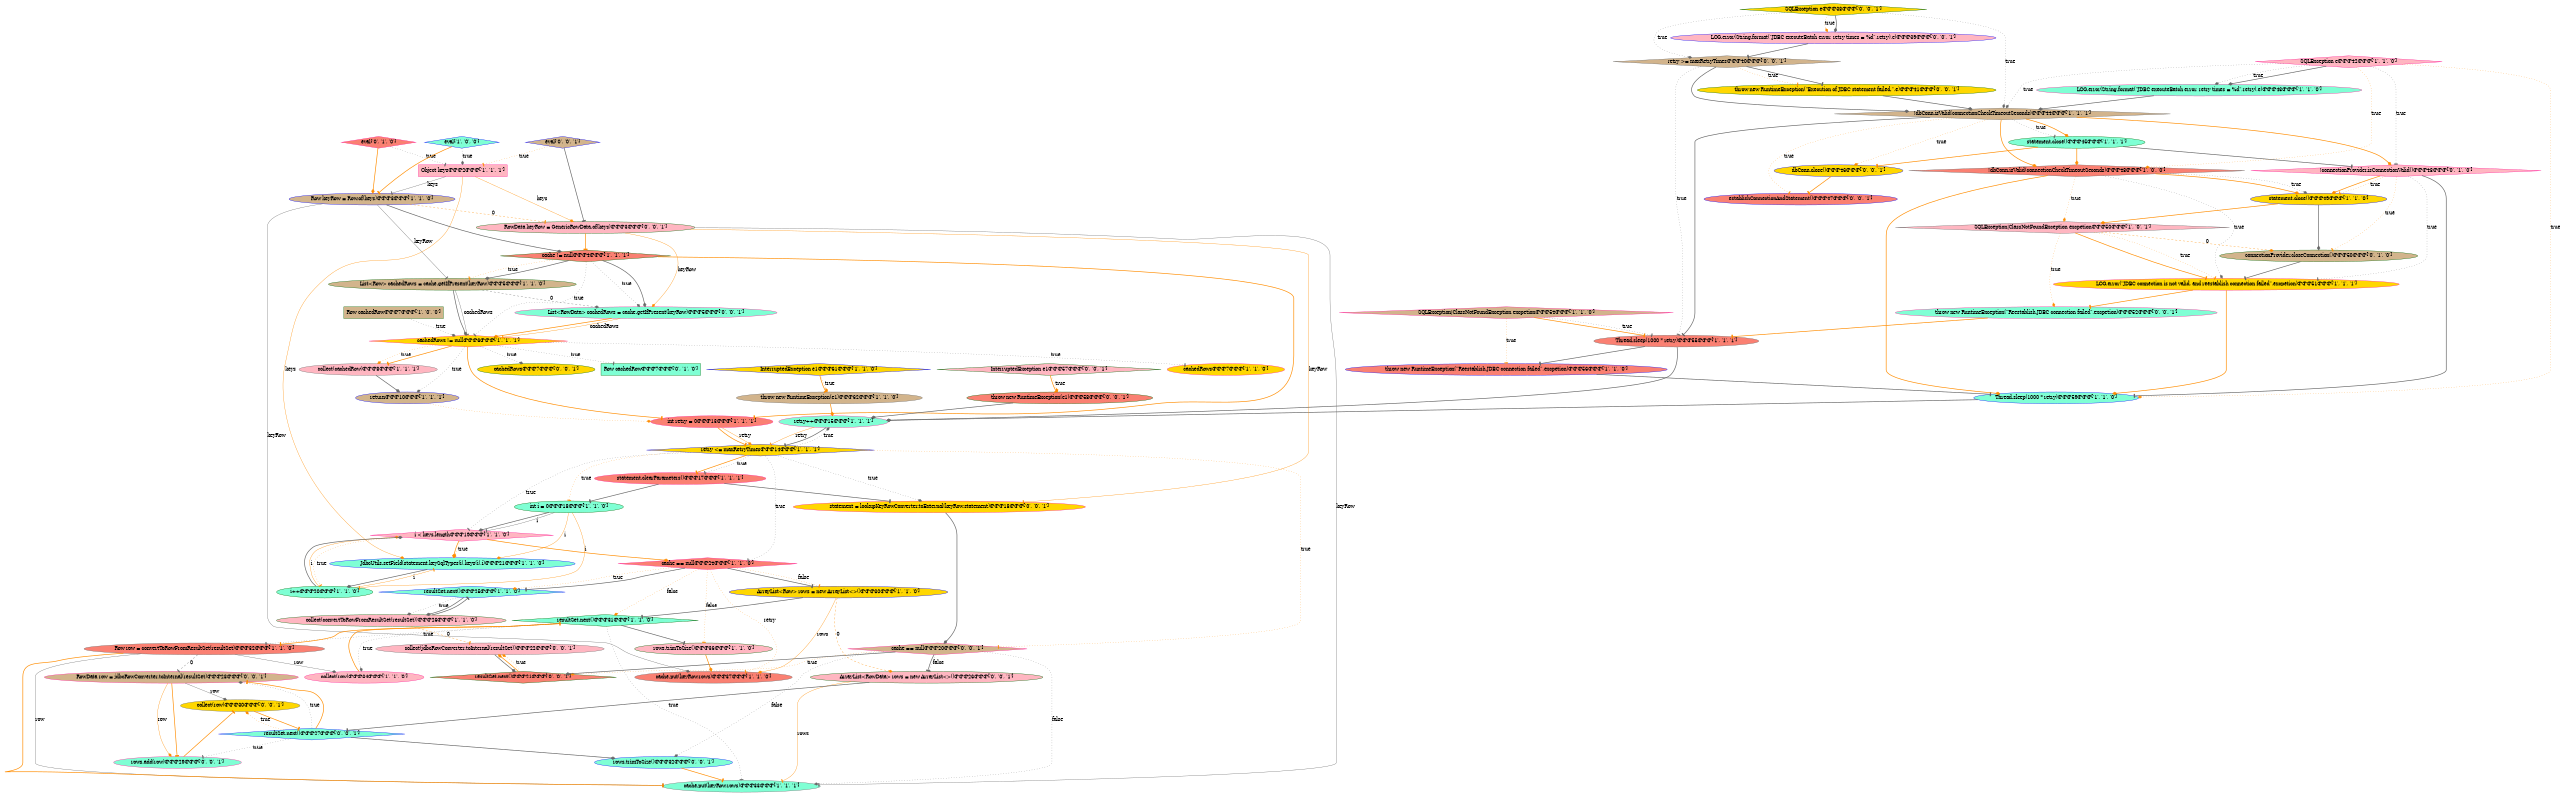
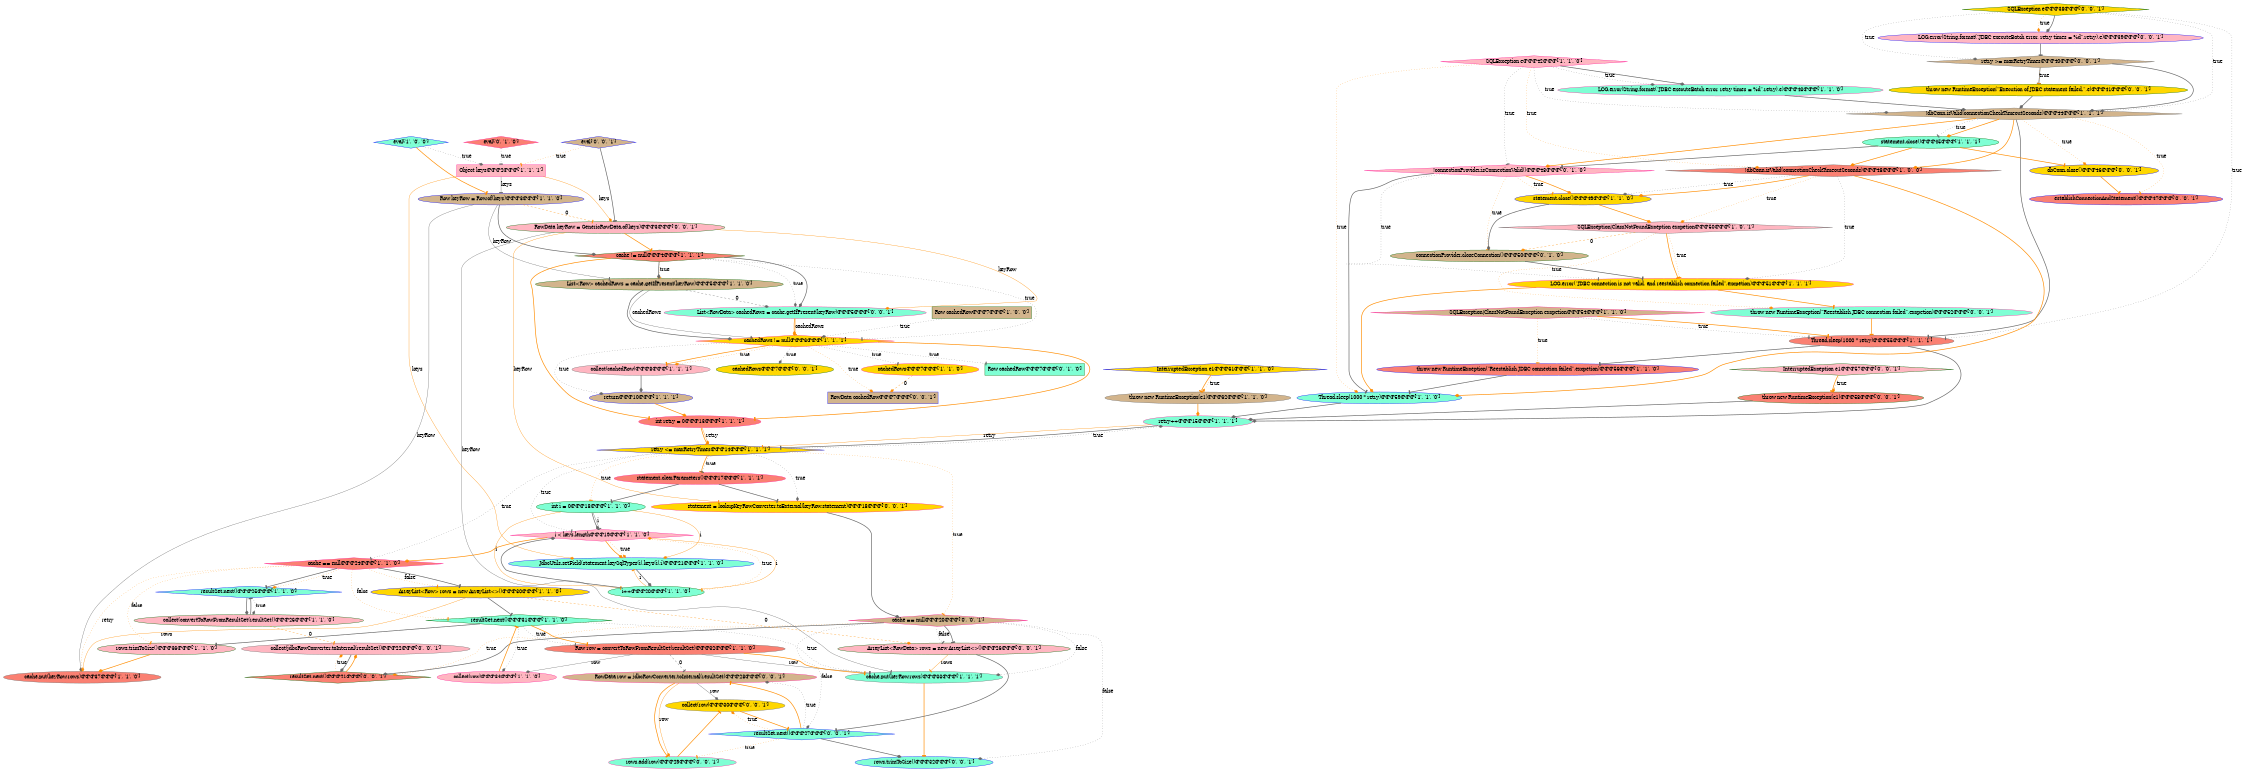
edge "eval['0', '1', '0']" -> "Row keyRow = Row.of(keys)@@@3@@@['1', '1', '0']": removed
edge "retry >= maxRetryTimes@@@40@@@['0', '0', '1']" -> "Thread.sleep(1000 * retry)@@@55@@@['1', '1', '1']": now "SQLException e@@@38@@@['0', '0', '1']" -> "Thread.sleep(1000 * retry)@@@55@@@['1', '1', '1']"
node "RowData cachedRow@@@7@@@['0', '0', '1']": added
edge "return@@@10@@@['1', '1', '1']" -> "int retry = 0@@@13@@@['1', '1', '1']": style dotted -> bold
edge "cache == null@@@24@@@['1', '1', '0']" -> "resultSet.next()@@@31@@@['1', '1', '0']": arrowhead diamond -> tee
edge "cache == null@@@20@@@['0', '0', '1']" -> "resultSet.next()@@@27@@@['0', '0', '1']": added, label "false"
edge "resultSet.next()@@@27@@@['0', '0', '1']" -> "rows.add(row)@@@29@@@['0', '0', '1']": color gray40 -> darkorange
edge "rows.trimToSize()@@@32@@@['0', '0', '1']" -> "cache.put(keyRow,rows)@@@33@@@['1', '1', '1']": reversed
